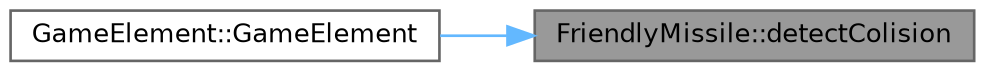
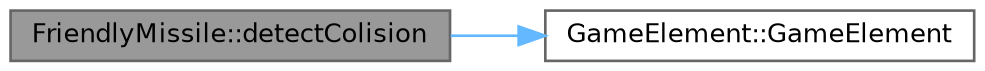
edge "GameElement::GameElement" -> "FriendlyMissile::detectColision": reversed
